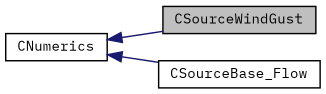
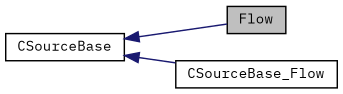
node "CSourceWindGust": label "CSourceWindGust" -> "Flow"
node "CNumerics": label "CNumerics" -> "CSourceBase"
